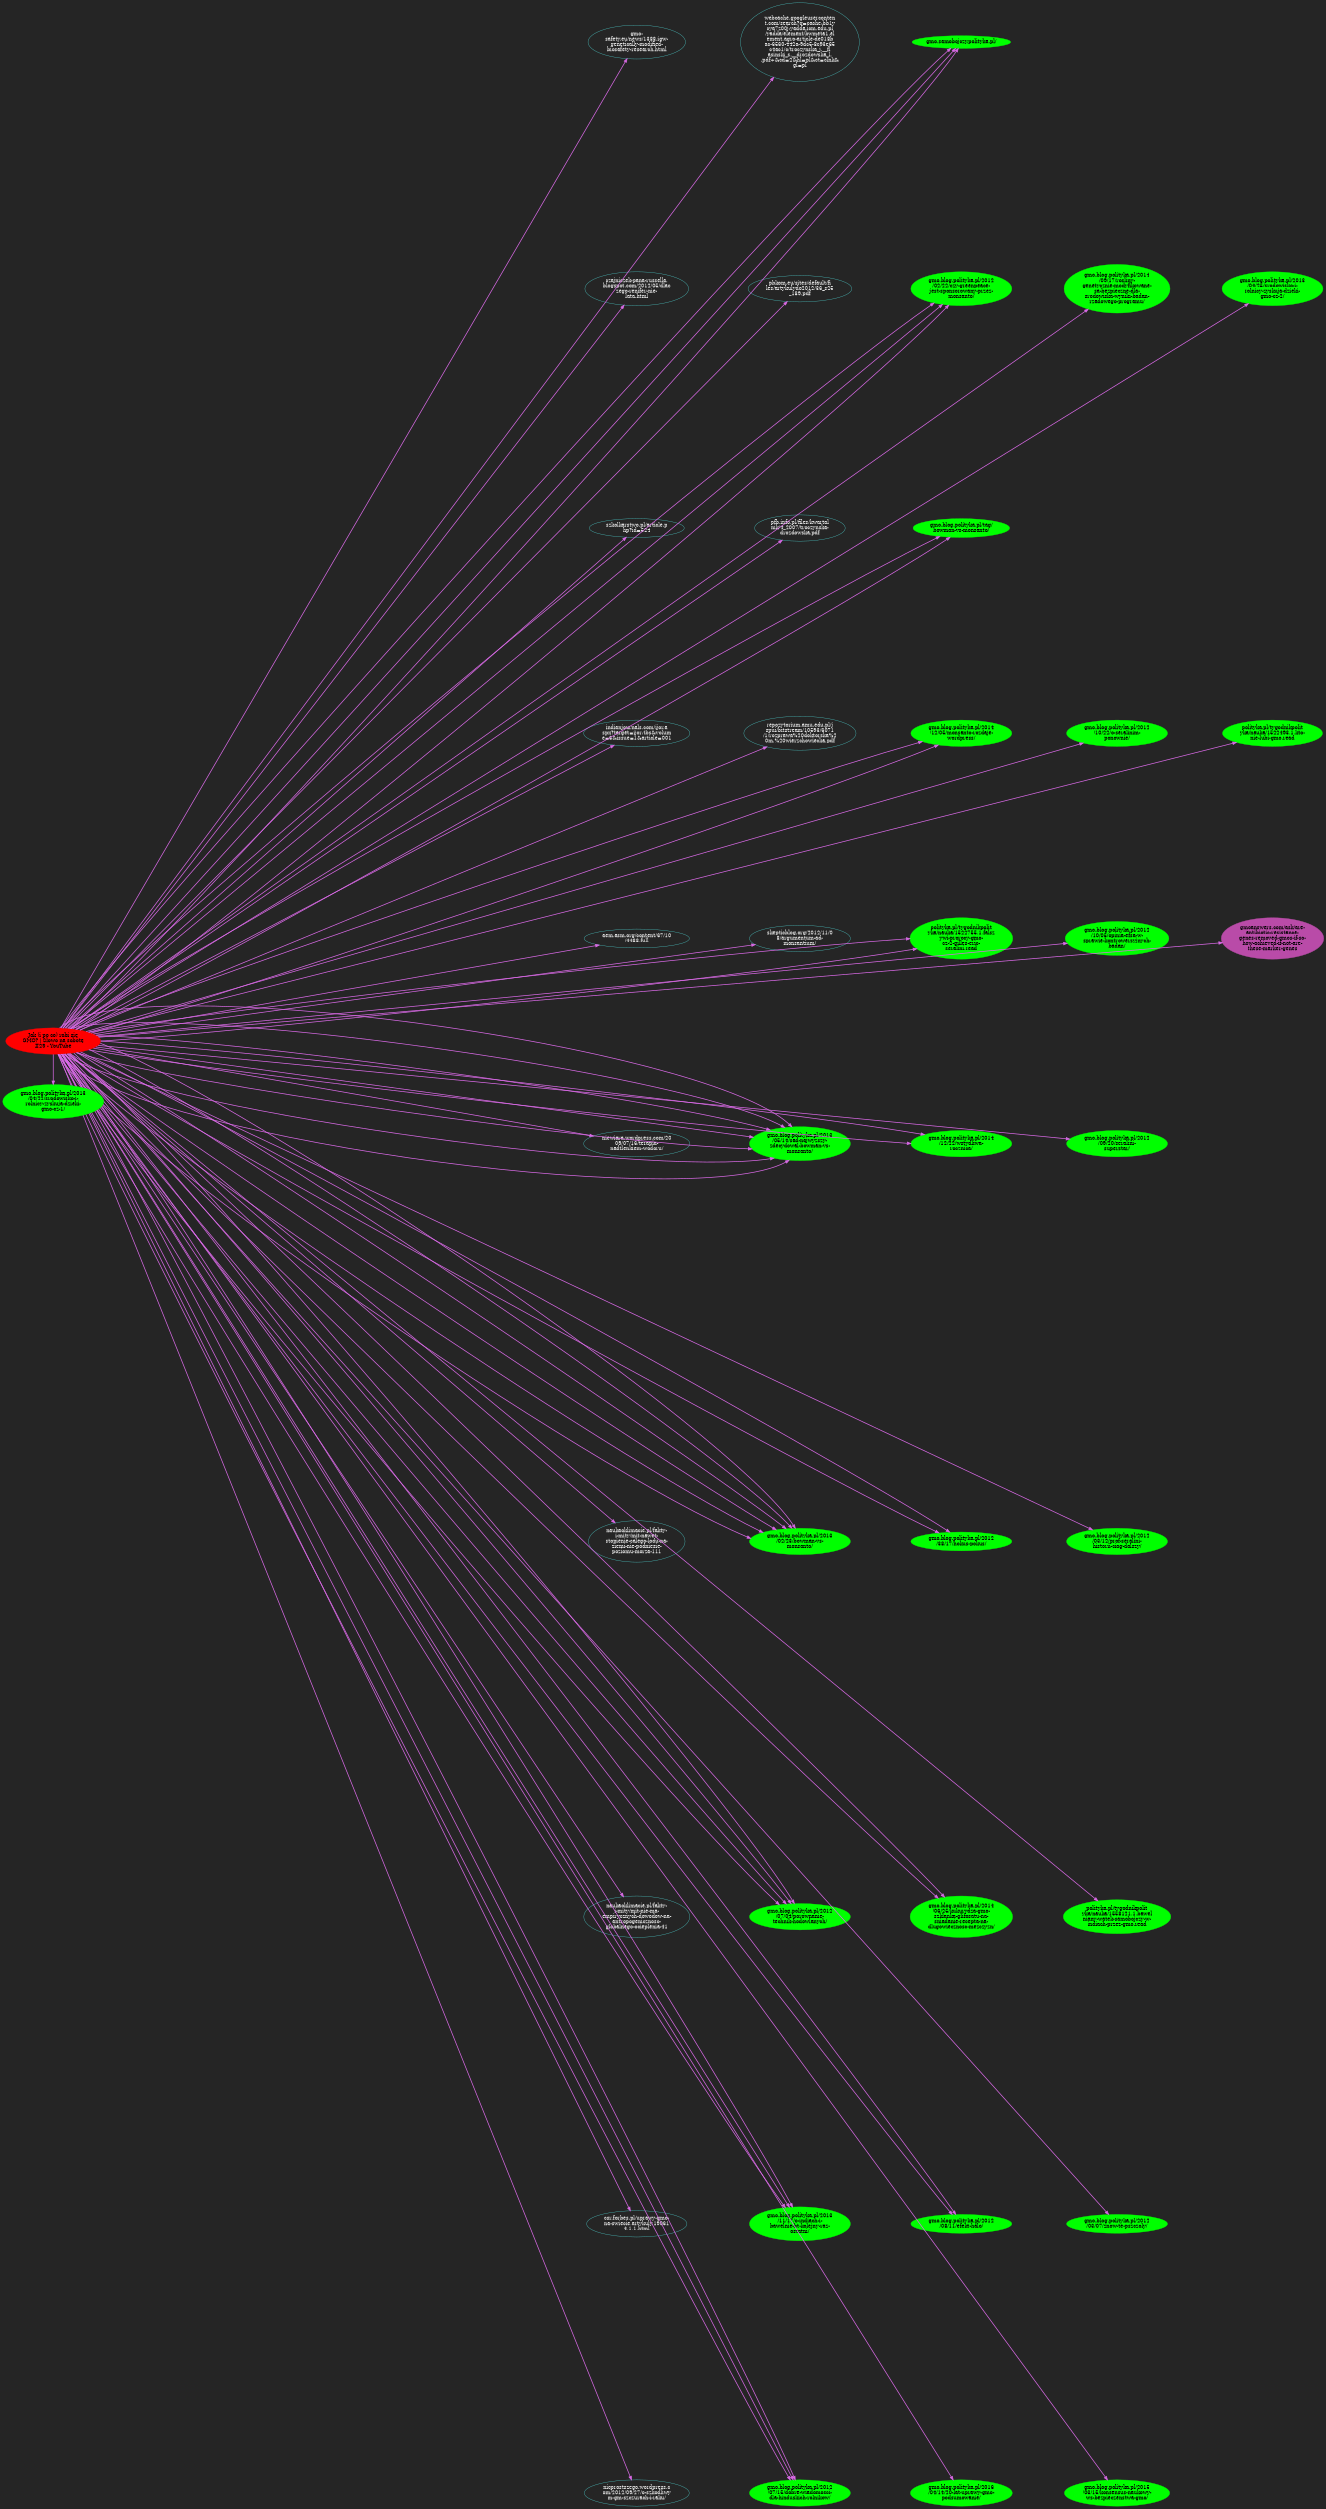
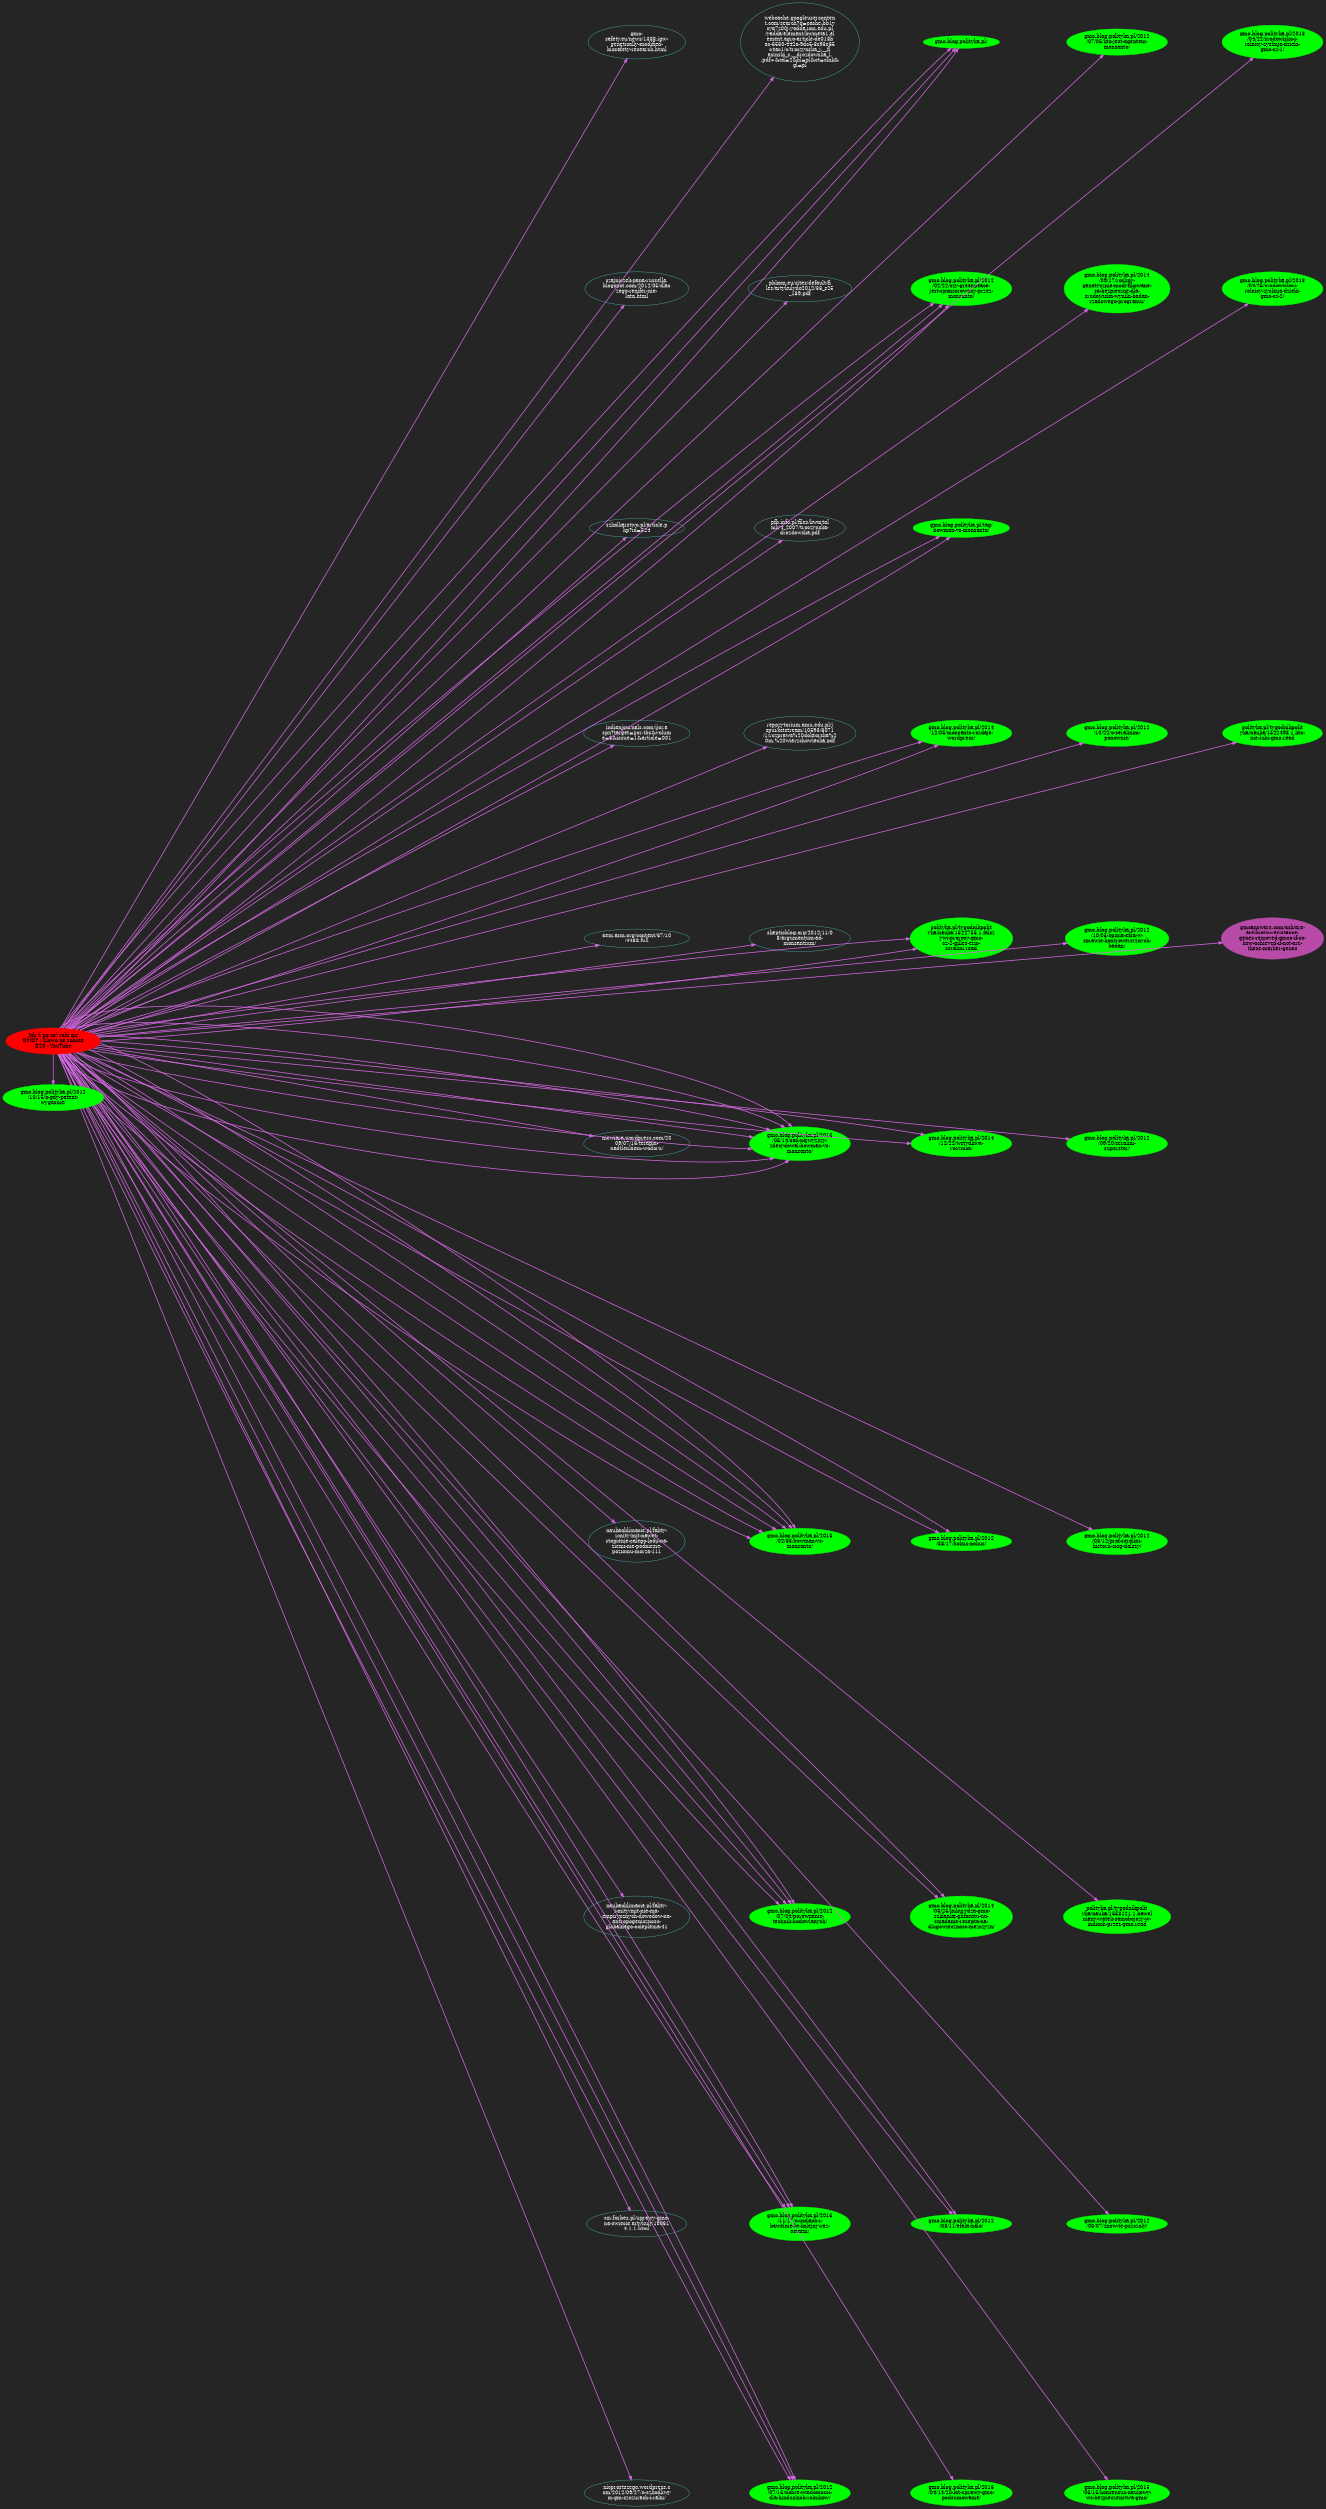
node "gmo.samobojczy.polityka.pl/": label "gmo.samobojczy.polityka.pl/" -> "gmo.blog.polityka.pl/"
node "gmo.blog.polityka.pl/2012 /07/05/kto-jest-agentem- monsanto/": added
node "gmo.blog.polityka.pl/2012 /10/15/a-gdy-patent- wygasnie/": added
node "gmo.blog.polityka.pl/2013 /02/23/bowman-vs- monsanto/": label "gmo.blog.polityka.pl/2013 /02/23/bowman-vs- monsanto/" -> "gmo.blog.polityka.pl/2013 /02/83/bowman-vs- monsanto/"
